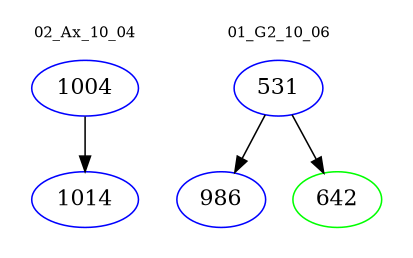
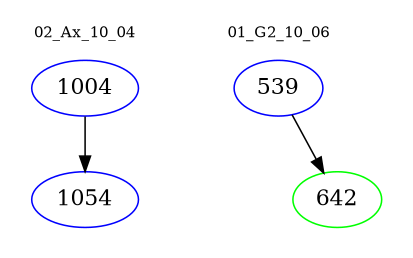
node "531": label "531" -> "539"
node "1014": label "1014" -> "1054"
node "986": removed
